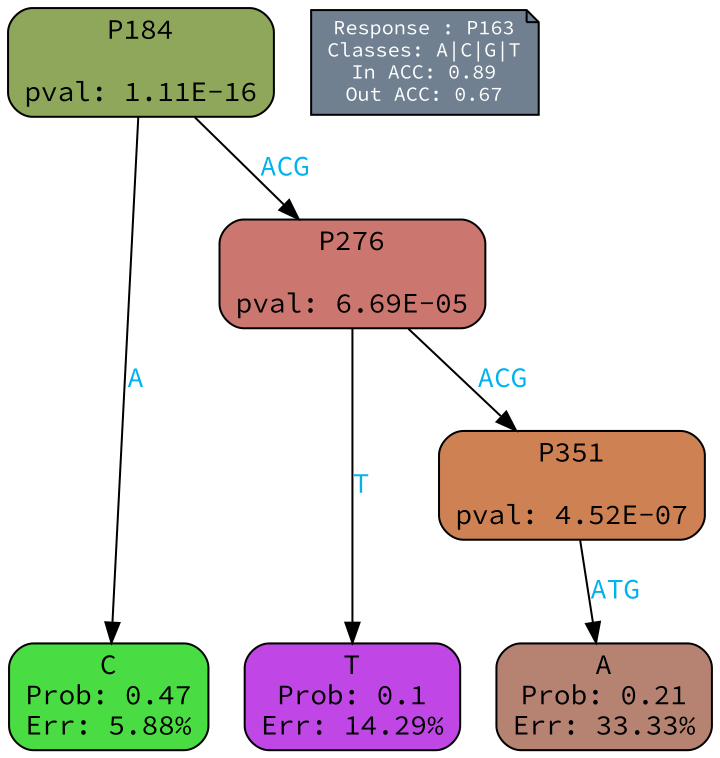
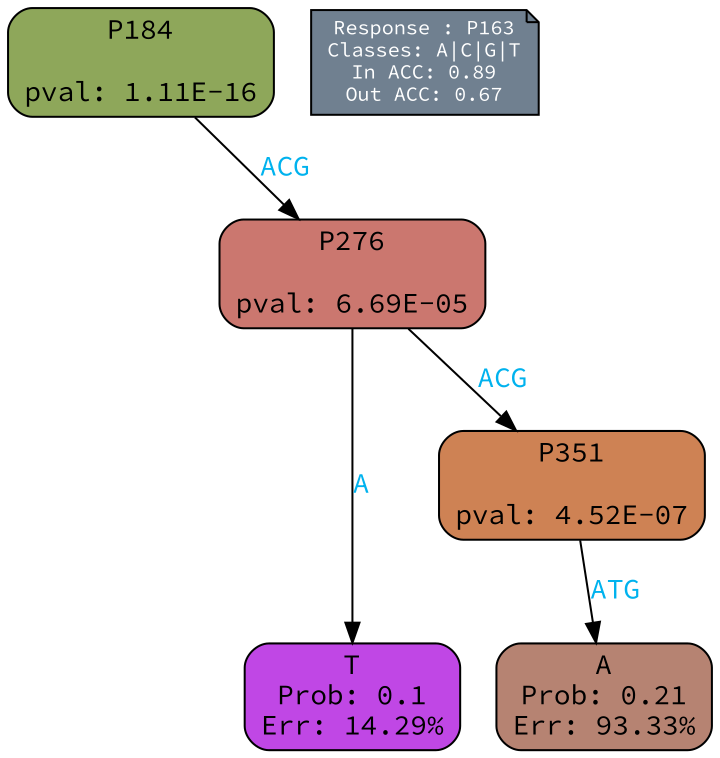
edge "P276 pval: 6.69E-05" -> "T Prob: 0.1 Err: 14.29%": label "T" -> "A"
node "C Prob: 0.47 Err: 5.88%": removed
node "A Prob: 0.21 Err: 33.33%": label "A Prob: 0.21 Err: 33.33%" -> "A Prob: 0.21 Err: 93.33%"
